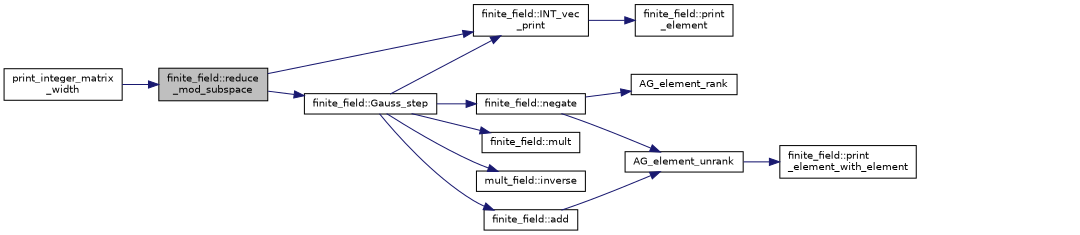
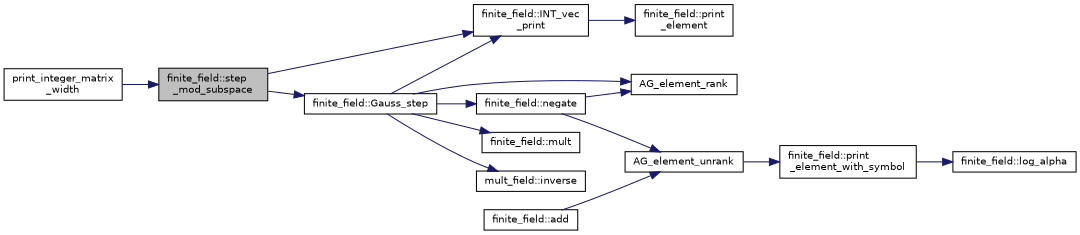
node "finite_field::reduce _mod_subspace": label "finite_field::reduce _mod_subspace" -> "finite_field::step _mod_subspace"
node "finite_field::print _element_with_element": label "finite_field::print _element_with_element" -> "finite_field::print _element_with_symbol"
node "finite_field::log_alpha": added
edge "finite_field::Gauss_step" -> "finite_field::add": now "finite_field::Gauss_step" -> "AG_element_rank"
